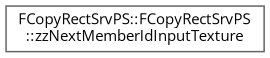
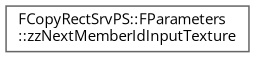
node "FCopyRectSrvPS::FCopyRectSrvPS ::zzNextMemberIdInputTexture": label "FCopyRectSrvPS::FCopyRectSrvPS ::zzNextMemberIdInputTexture" -> "FCopyRectSrvPS::FParameters ::zzNextMemberIdInputTexture"
